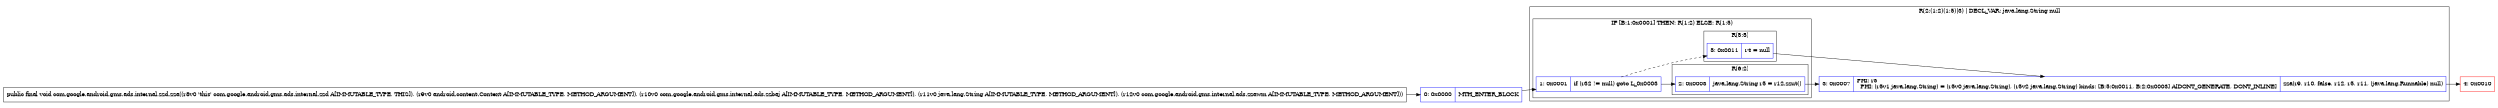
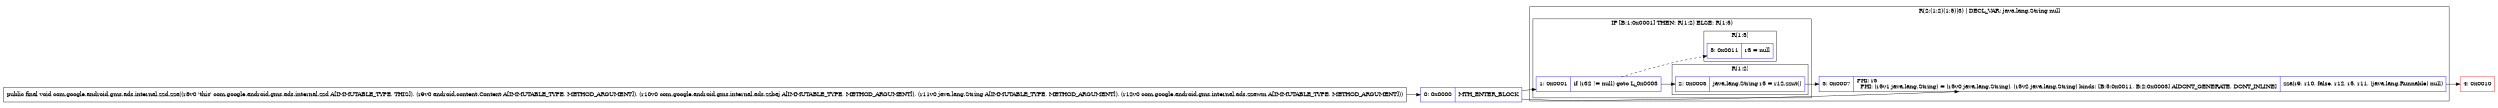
cluster "R(5:5)": label "R(5:5)" -> "R(1:5)"
node "5: 0x0011": text "r4 = null" -> "r5 = null"
edge "5: 0x0011" -> "3: 0x0007": now "0: 0x0000" -> "3: 0x0007"
cluster "R(6:2)": label "R(6:2)" -> "R(1:2)"
